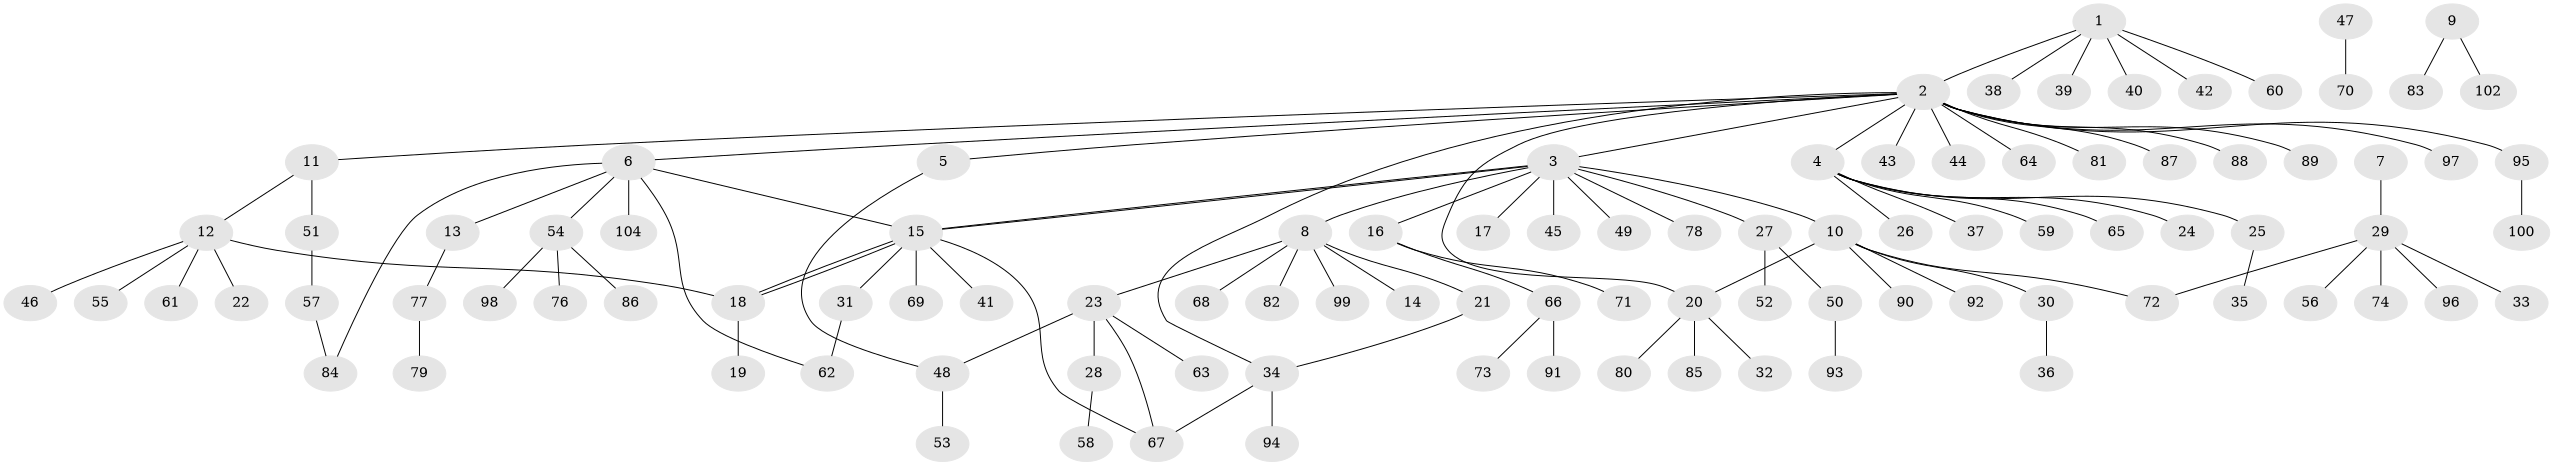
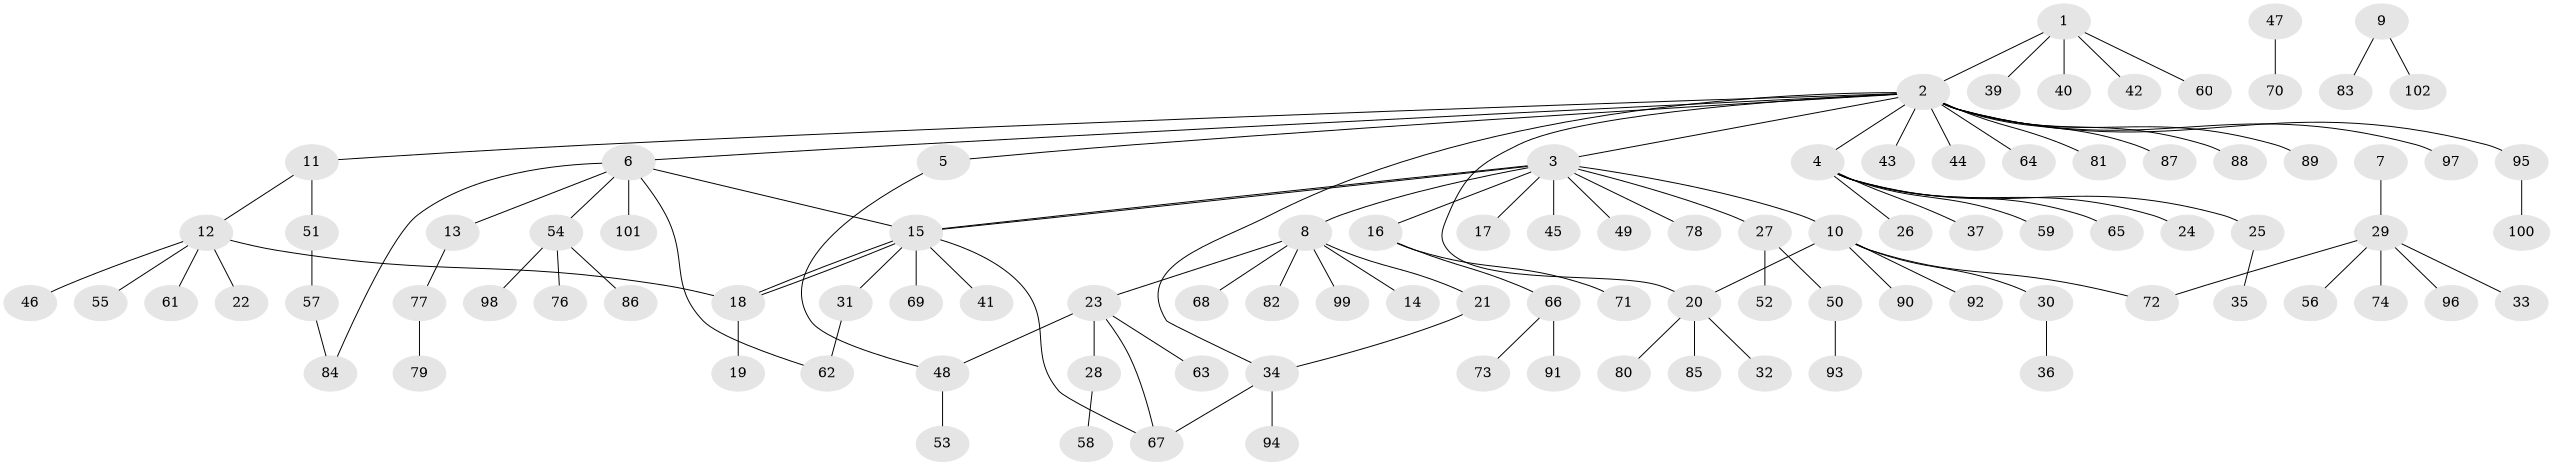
node "38": removed
node "104": label "104" -> "101"
